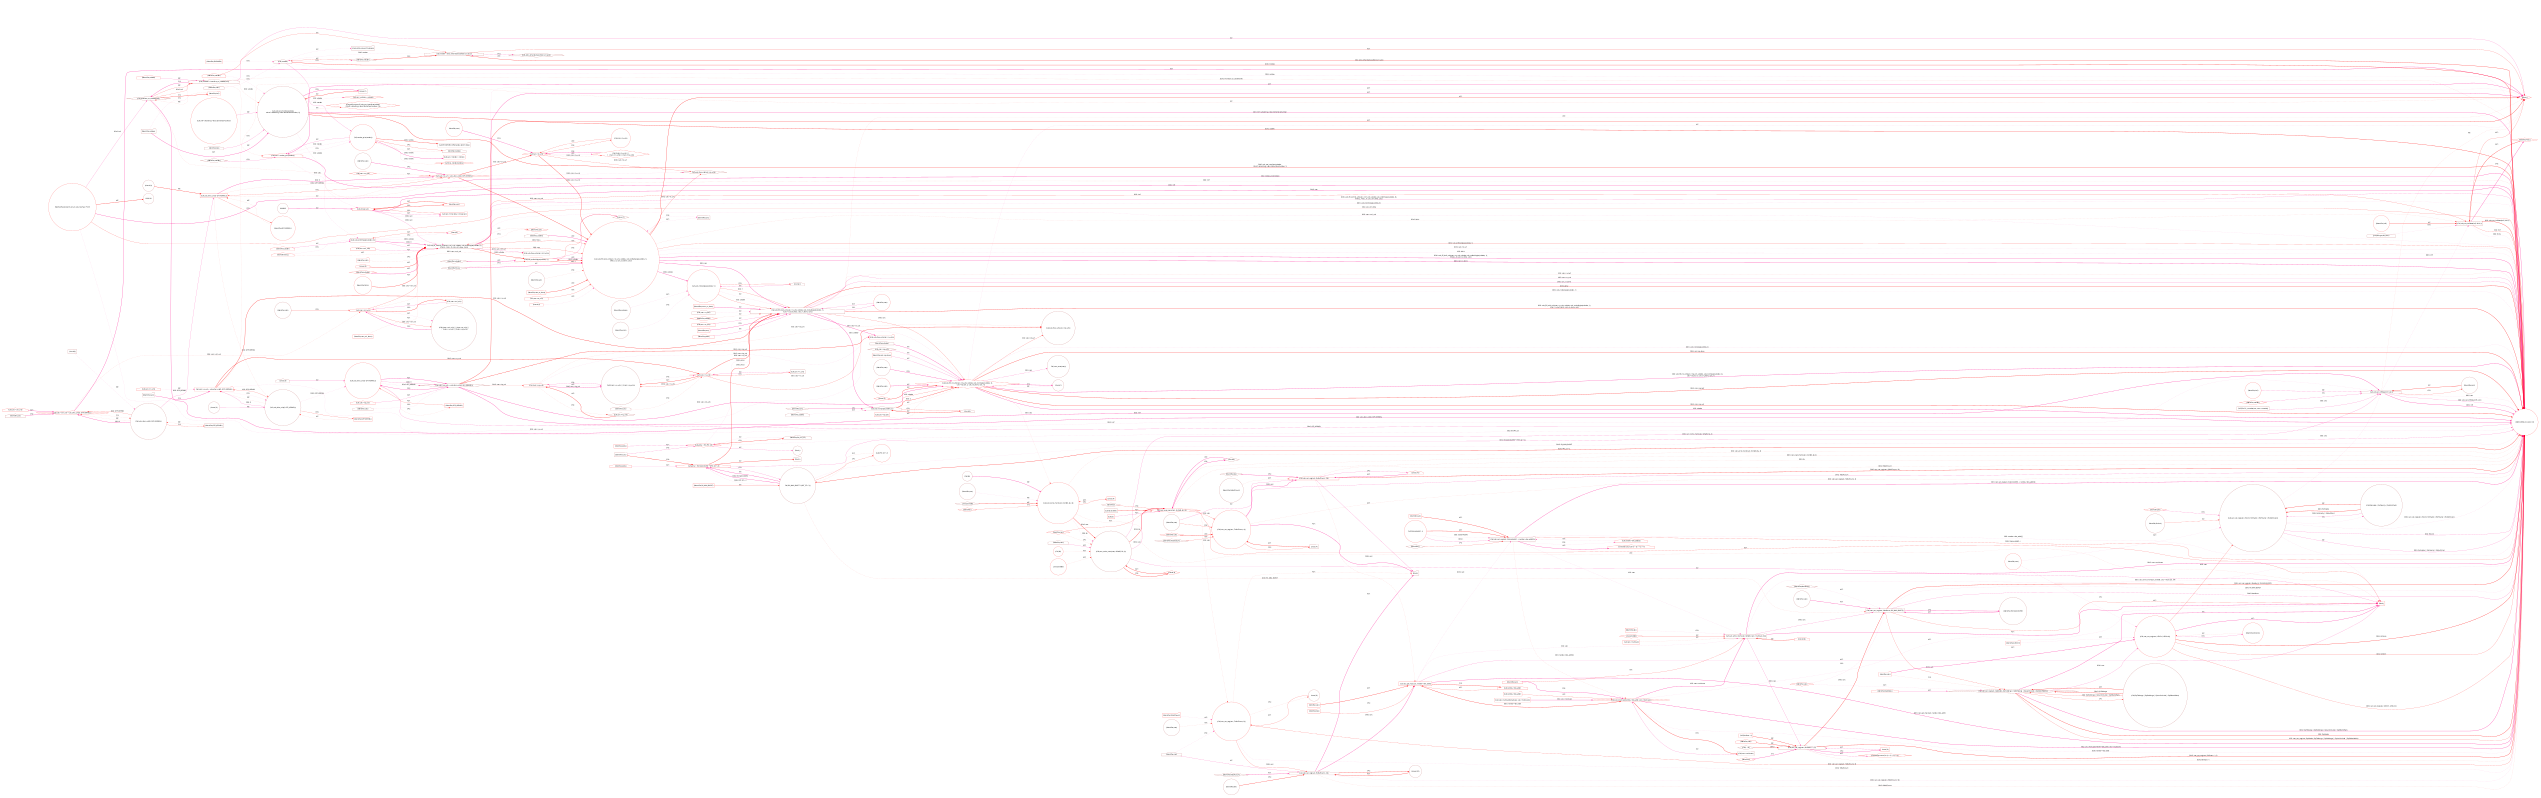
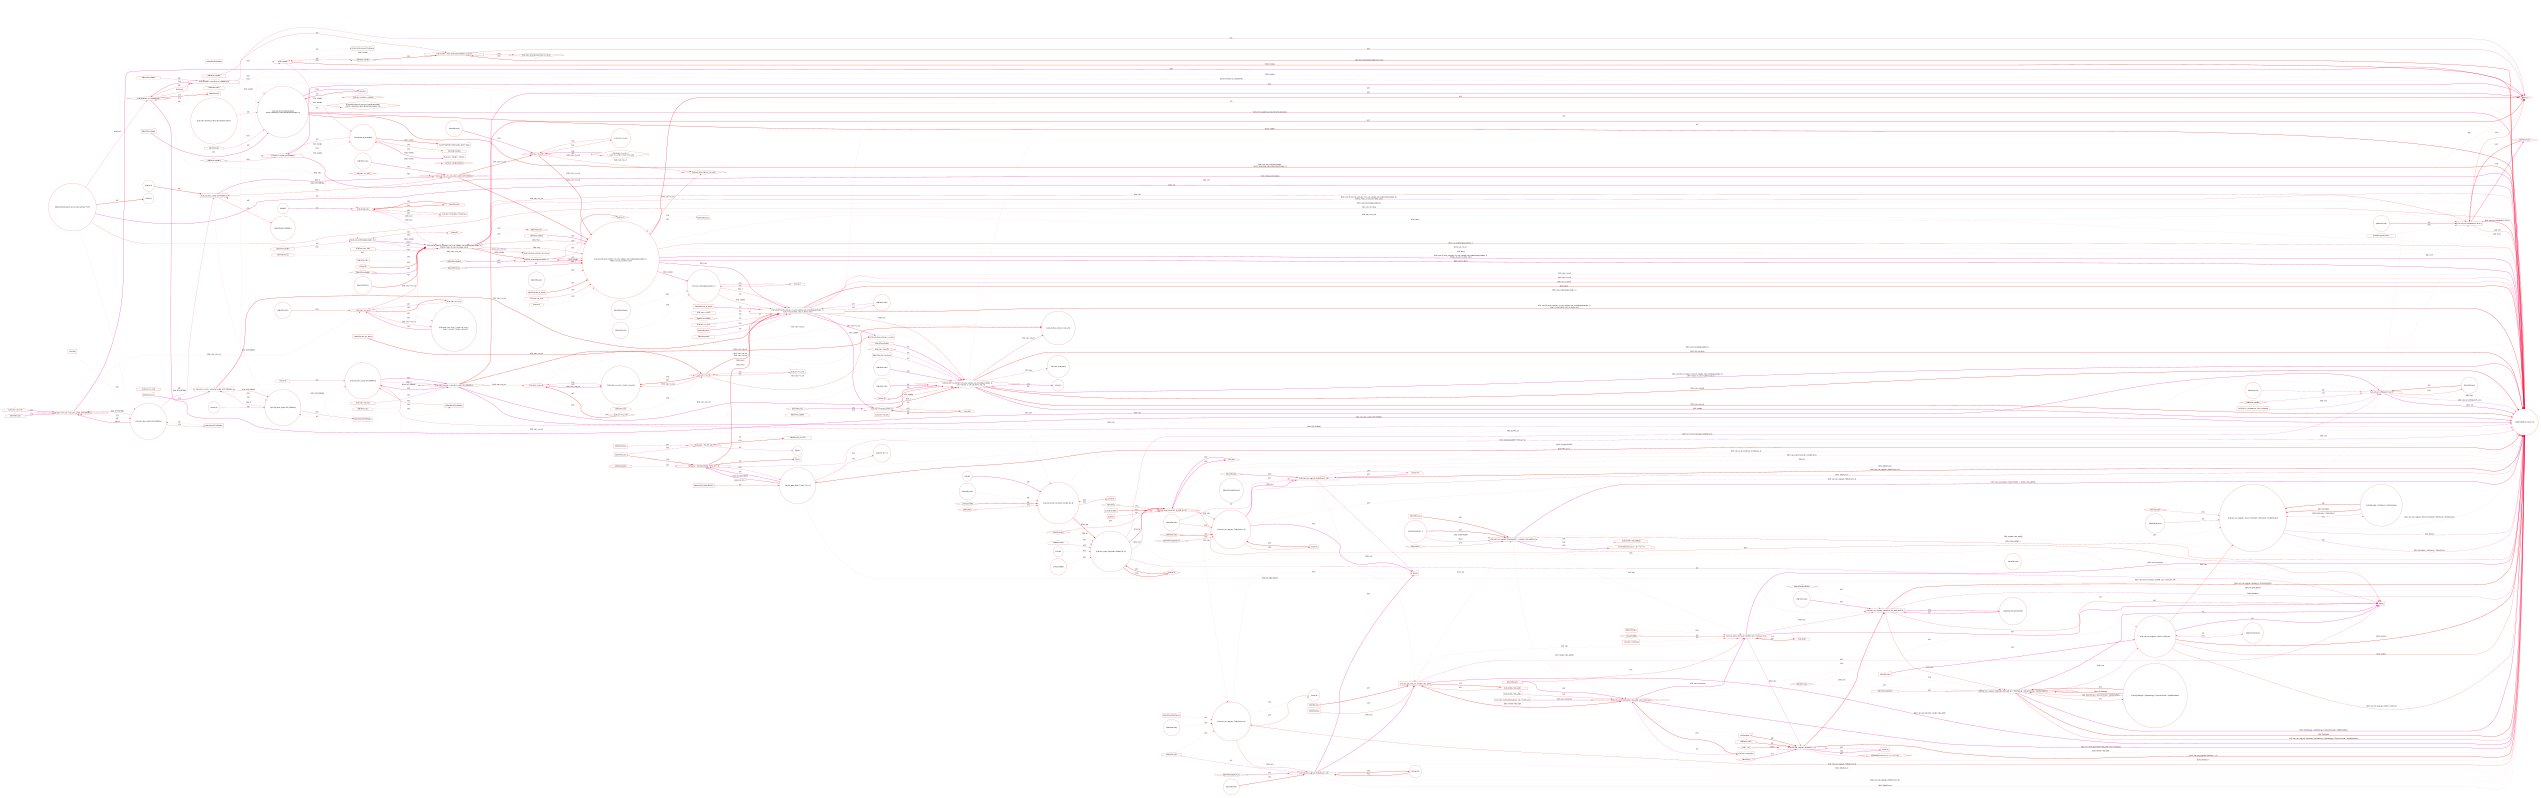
edge "(Call,(long) catc)" -> "(MethodReturn,static int)": removed, label "DDG: catc"
node "(Identifier,struct_rx_done)": label "(Identifier,struct_rx_done)" -> "(Identifier,catc_rx_done)"
edge "(Call,catc->rx_urb = usb_alloc_urb(0, GFP_KERNEL))" -> "(Call,!catc->rx_urb)": now "(Identifier,catc_ctrl_done)" -> "(Call,!catc->rx_urb)"
edge "(Call,catc_write_mem(catc, 0xfa80, catc->multicast, 64))" -> "(Literal,64)": added, label "CFG:"
node "(Identifier,LEDCtrl)": removed
